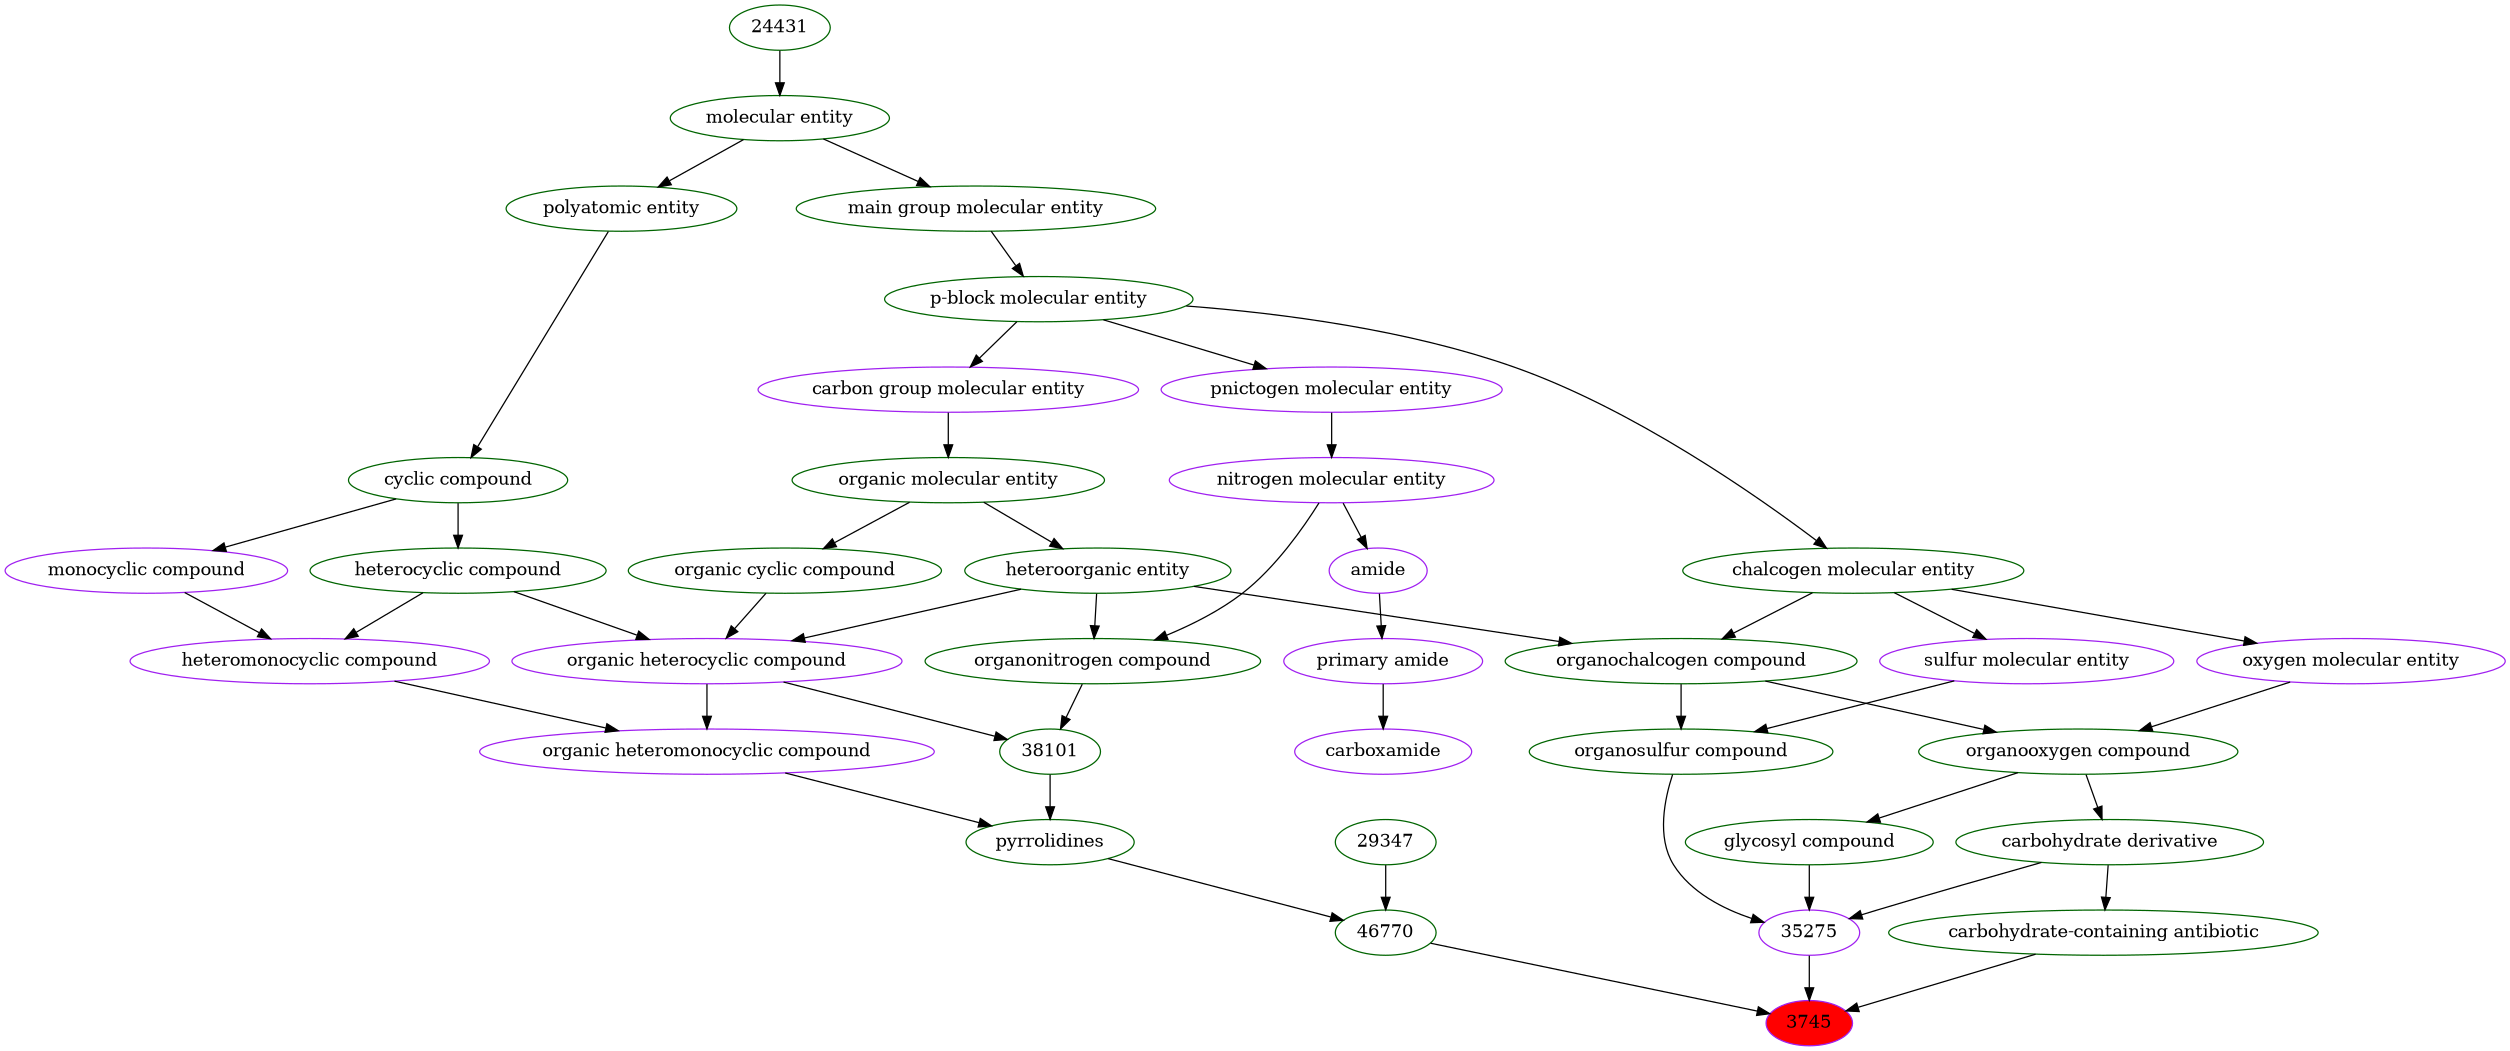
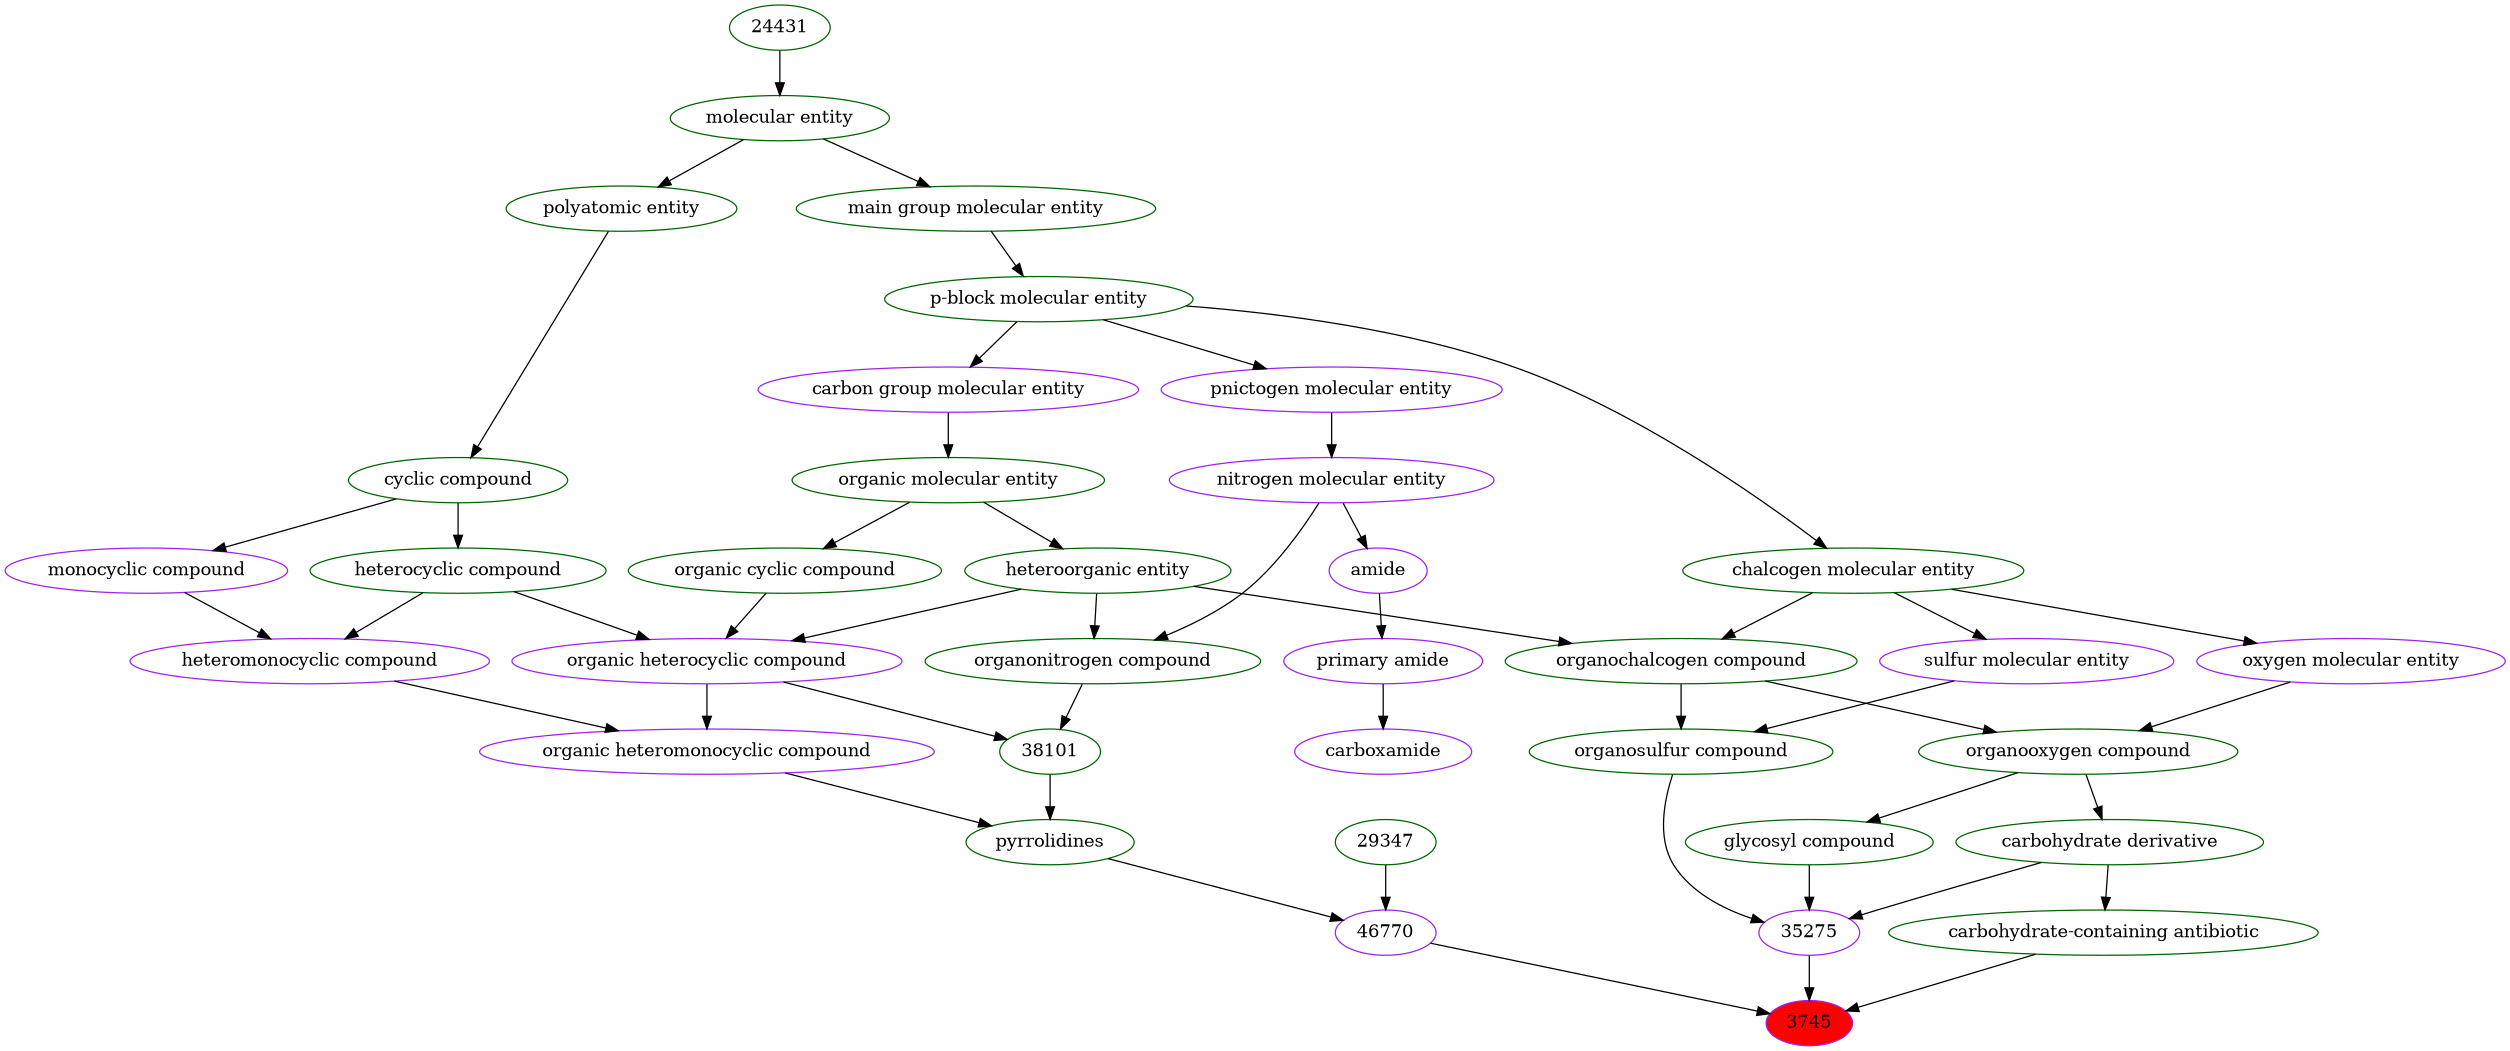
node "46770": color darkgreen -> purple
